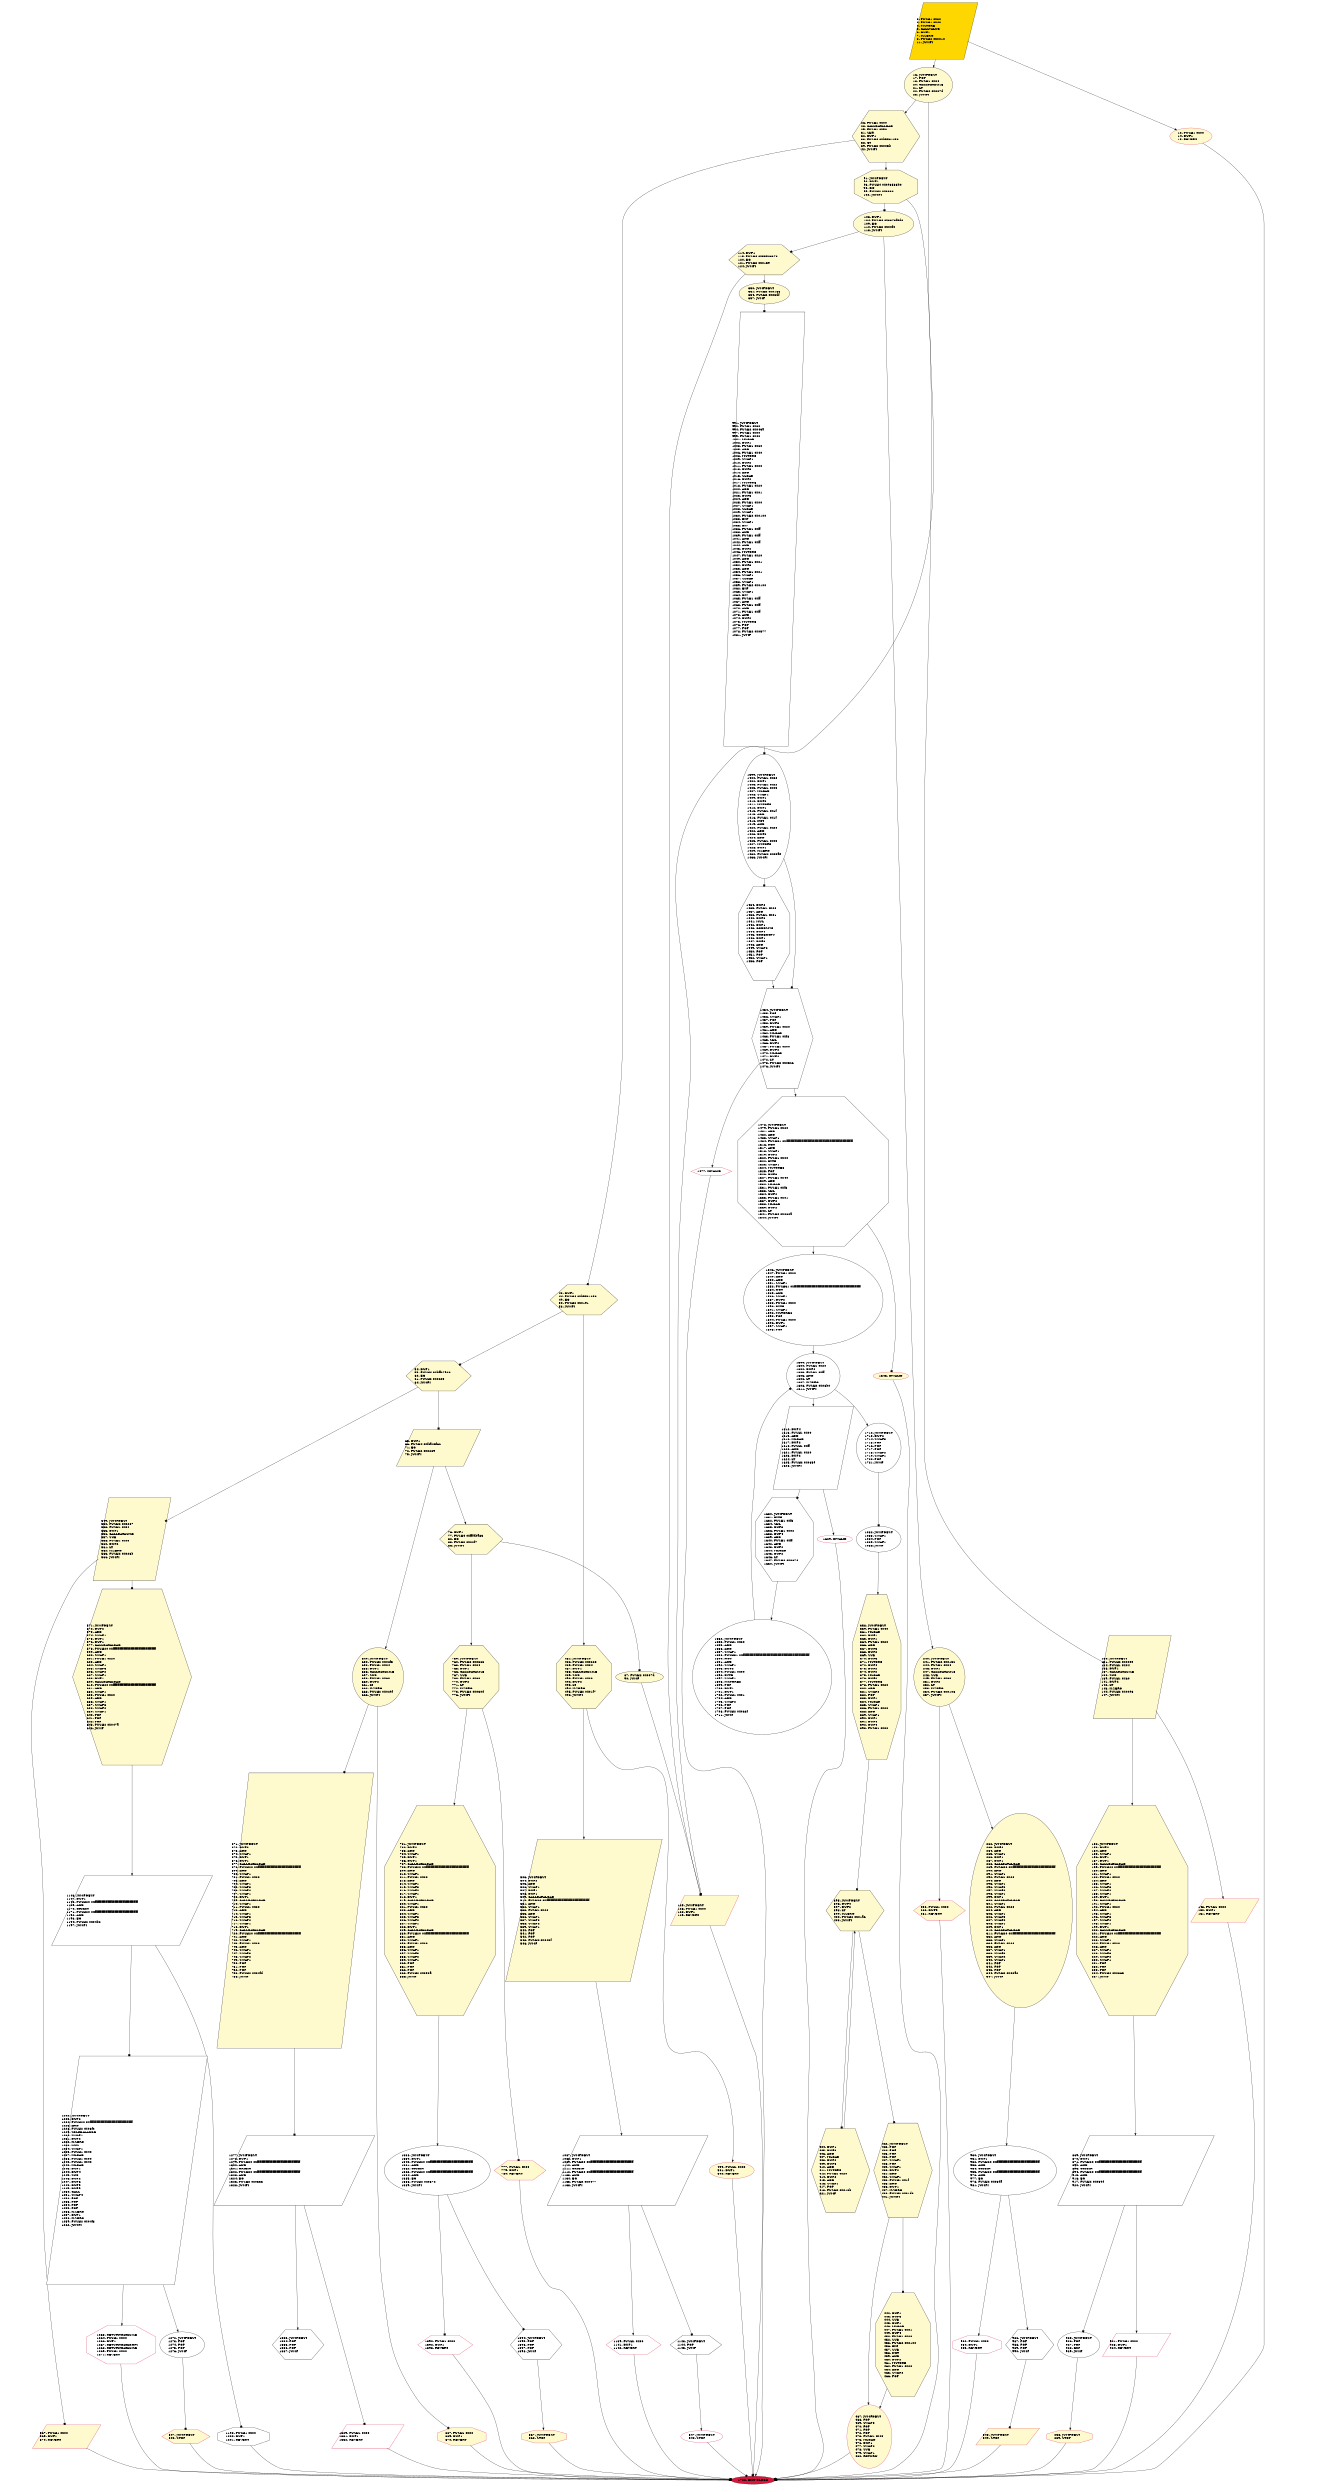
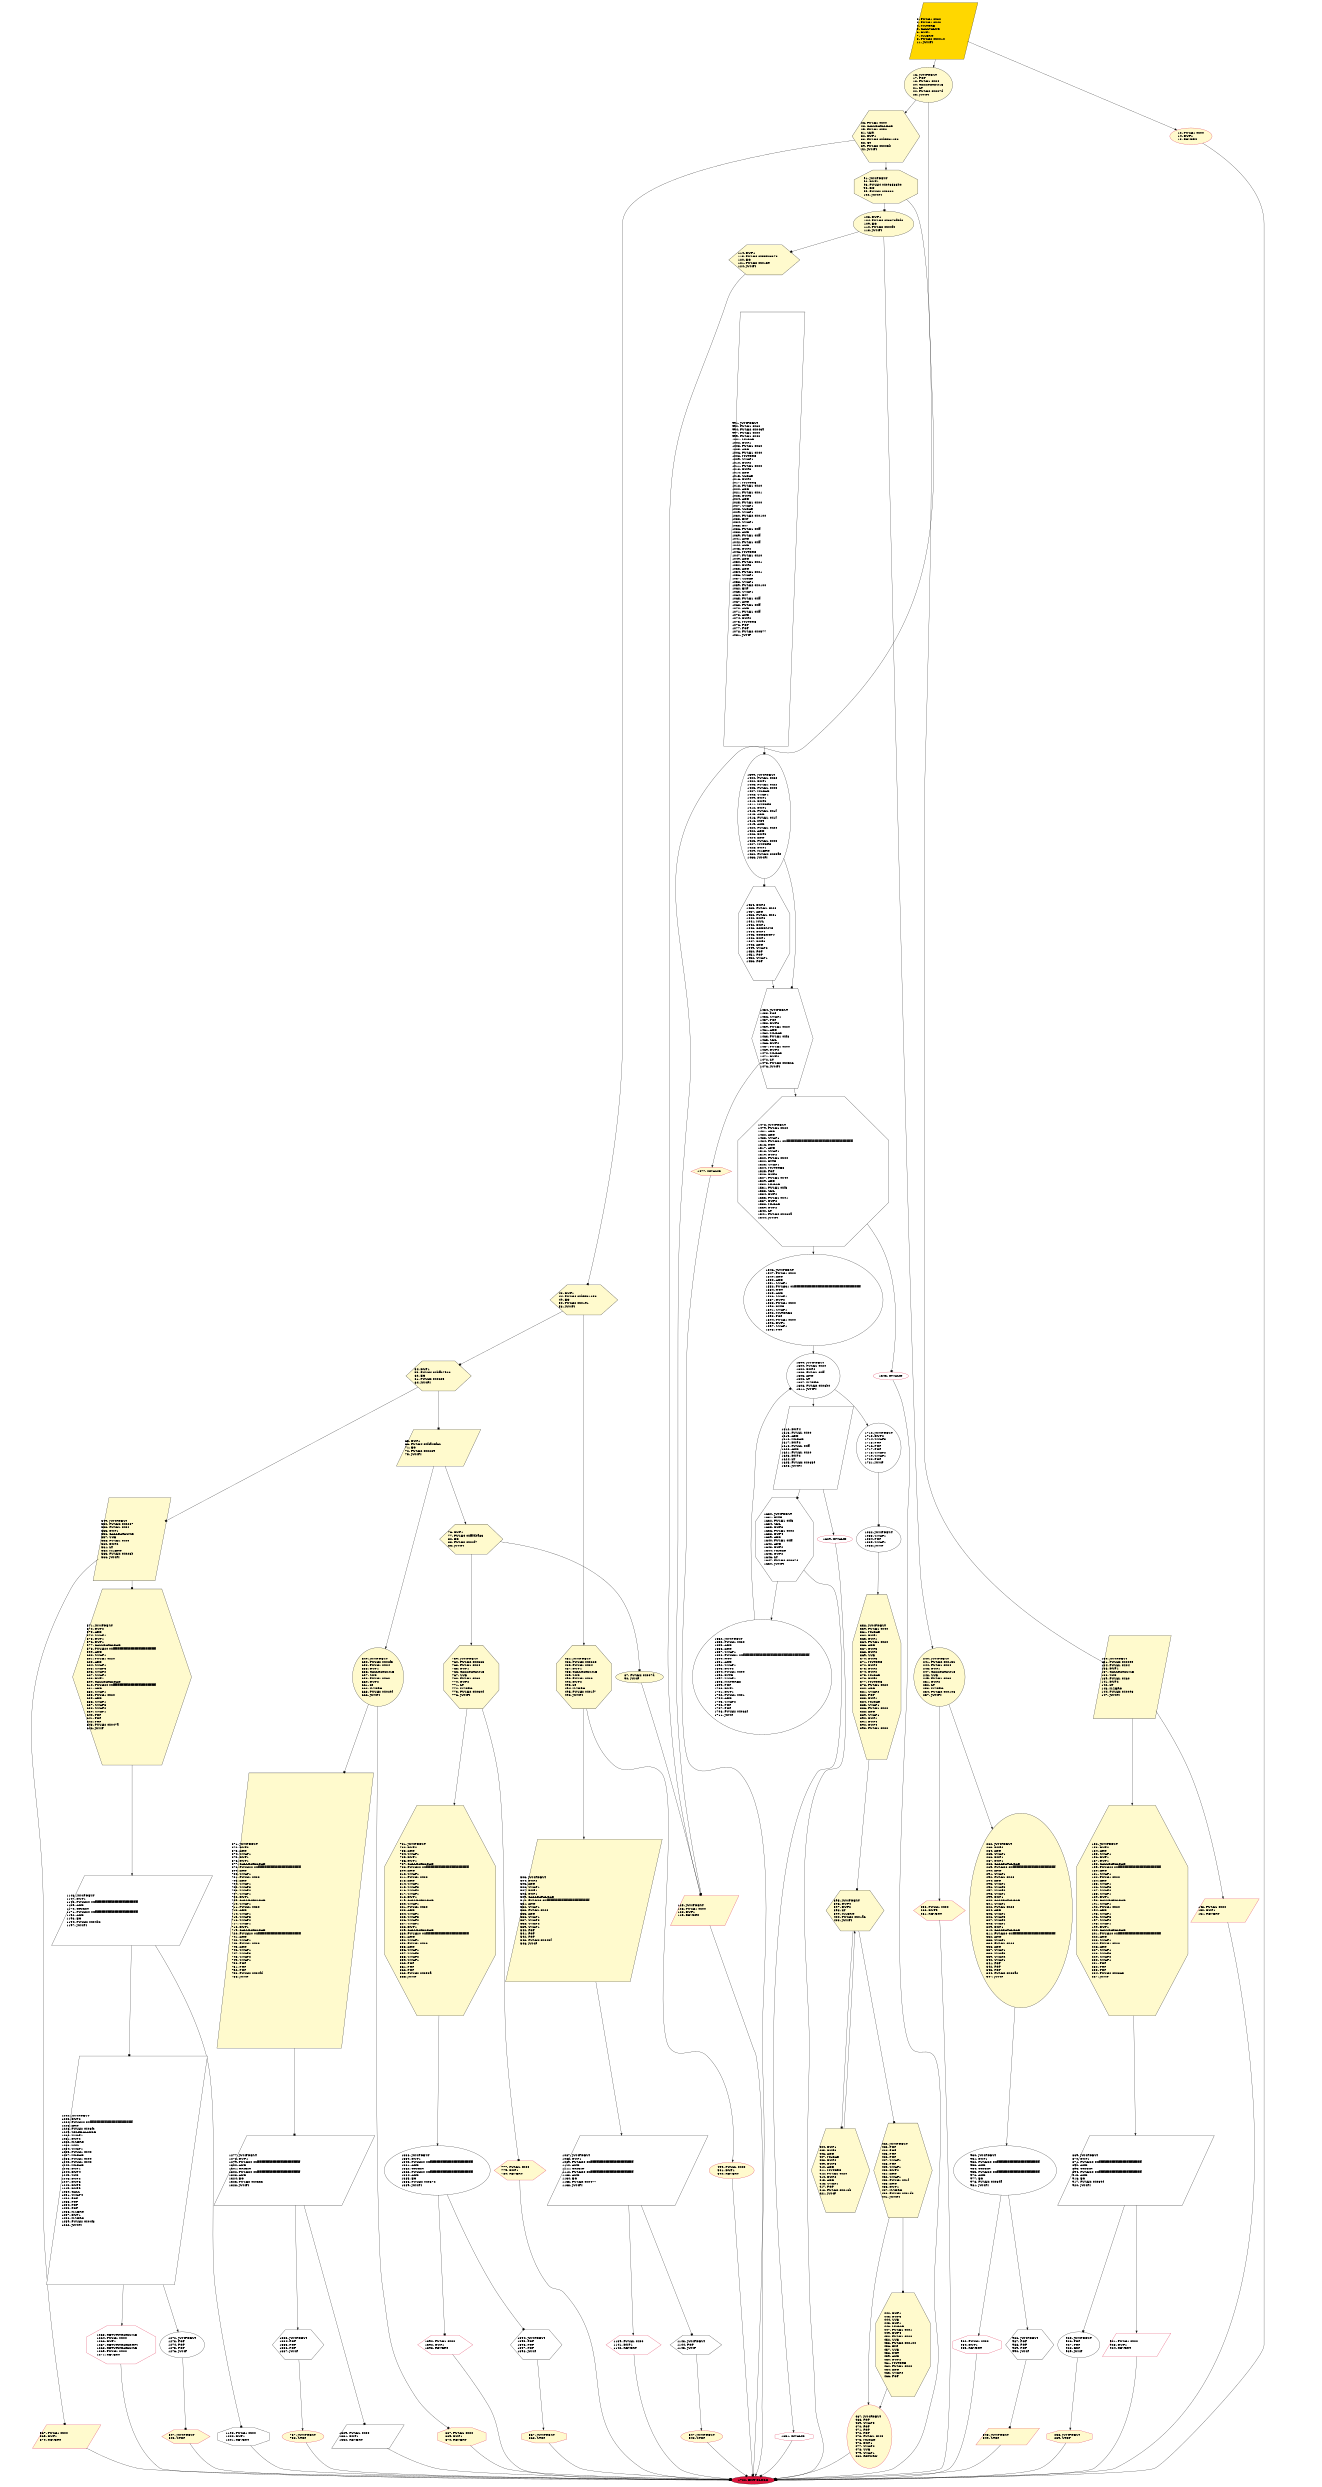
node "350: JUMPDEST 351: PUSH2 0x0166 354: PUSH2 0x03df 357: JUMP": removed
node "1477: INVALID": fillcolor white -> lemonchiffon
node "1545: INVALID": fillcolor lemonchiffon -> white
node "757: JUMPDEST 758: STOP": added
node "1329: PUSH1 0x00 1331: DUP1 1332: REVERT": color crimson -> black
node "547: JUMPDEST 548: STOP": fillcolor white -> lemonchiffon
node "1651: INVALID": added
